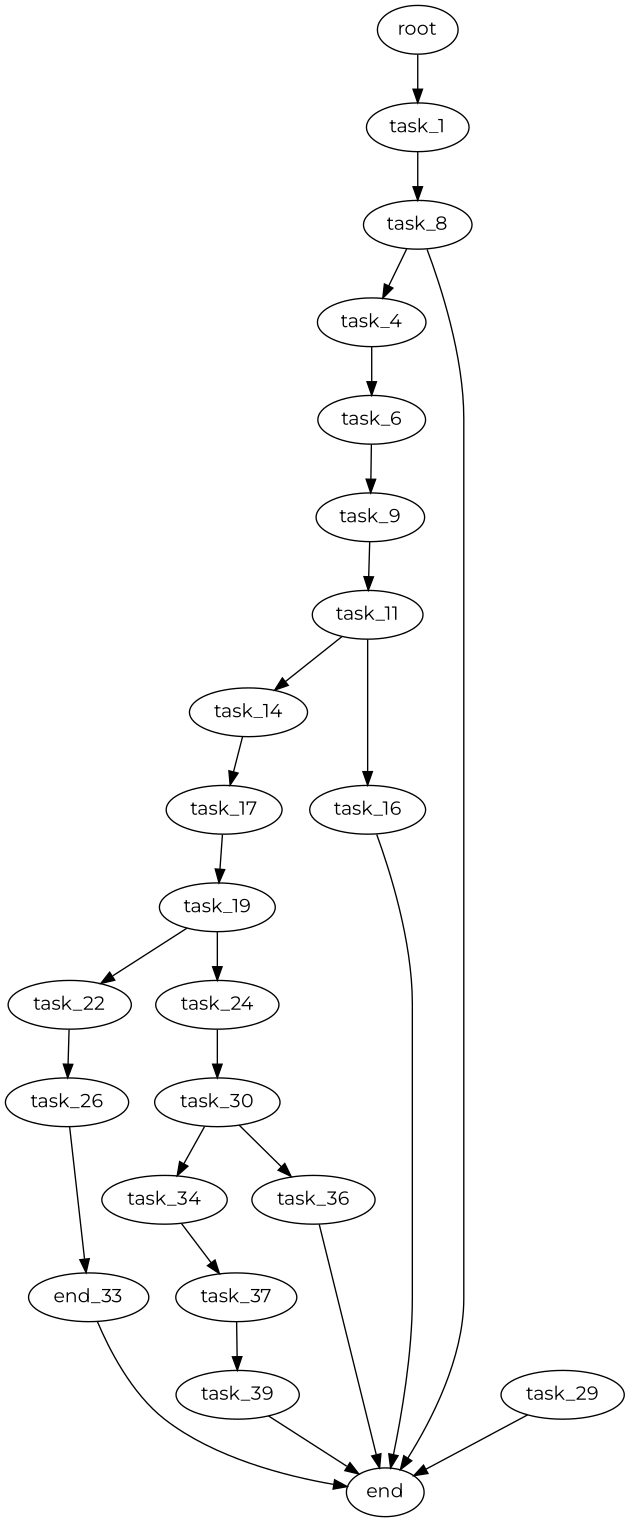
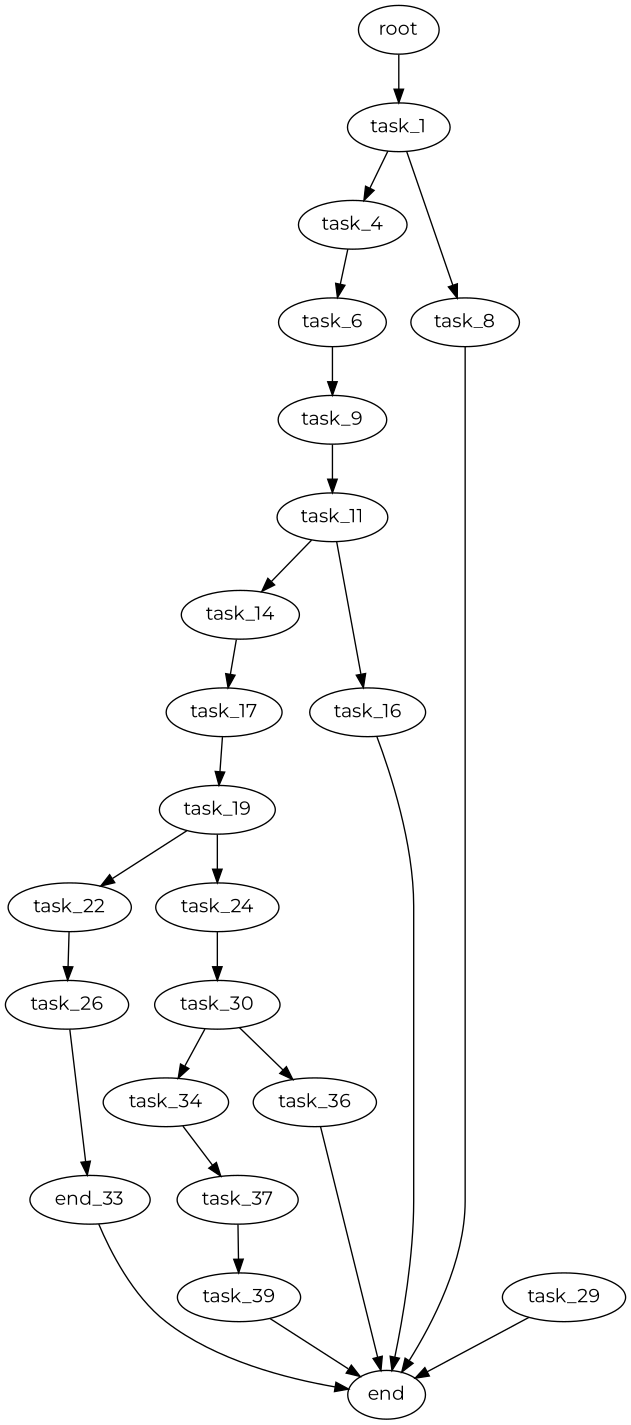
edge "task_8" -> "task_4": now "task_1" -> "task_4"
